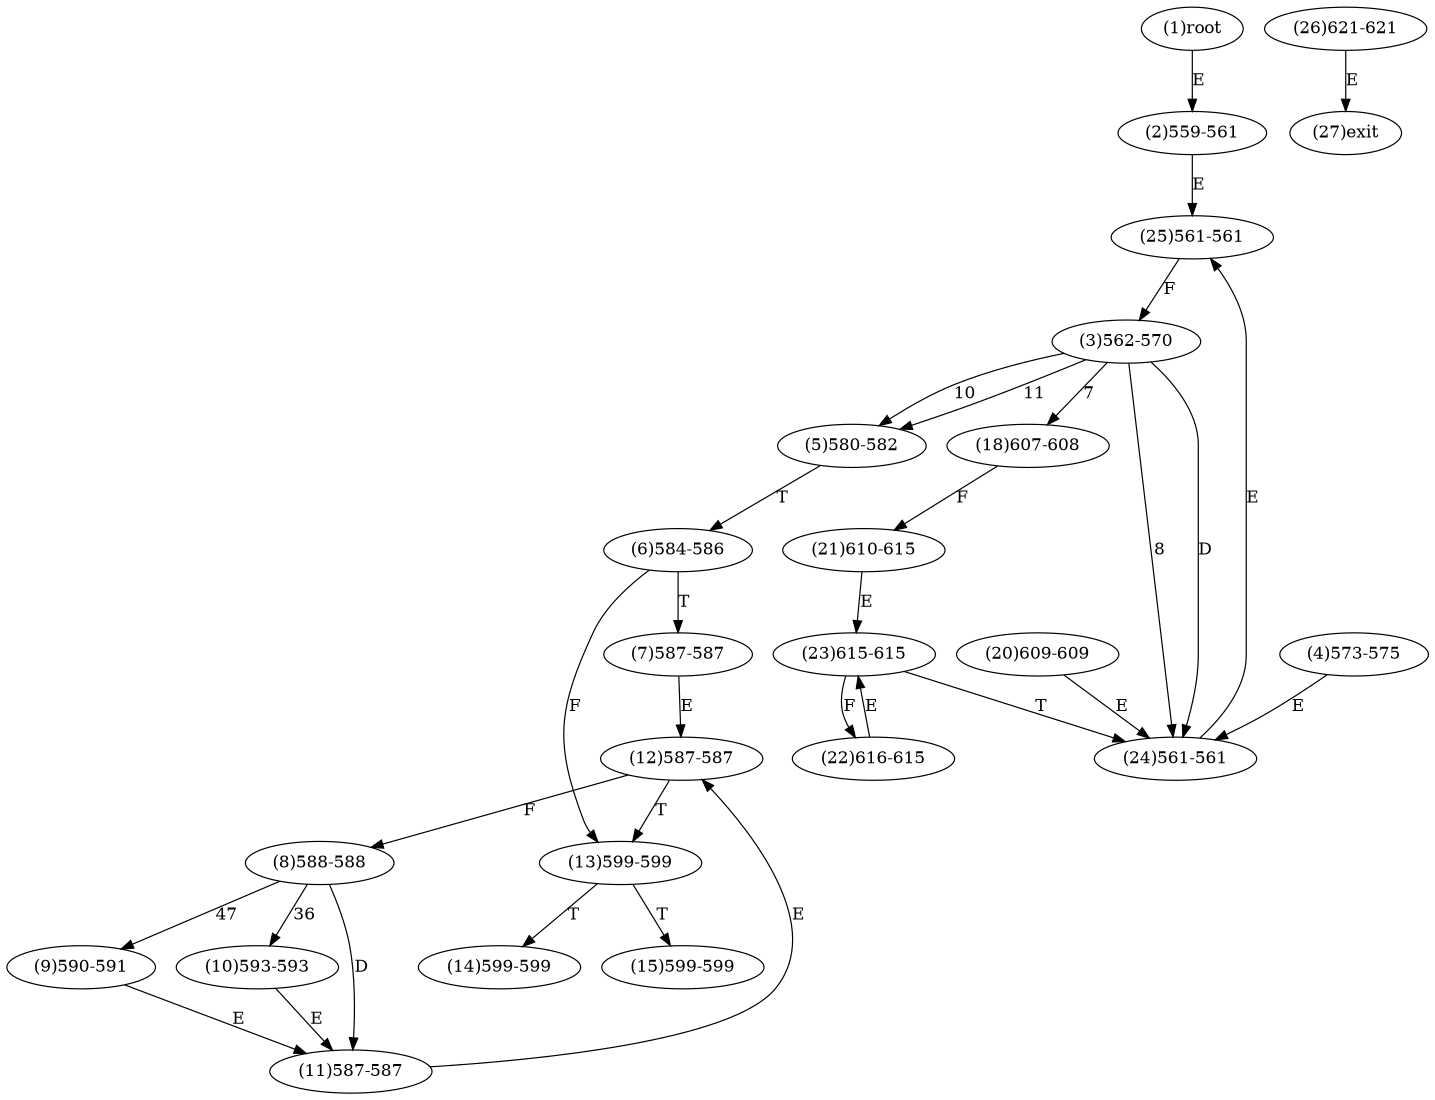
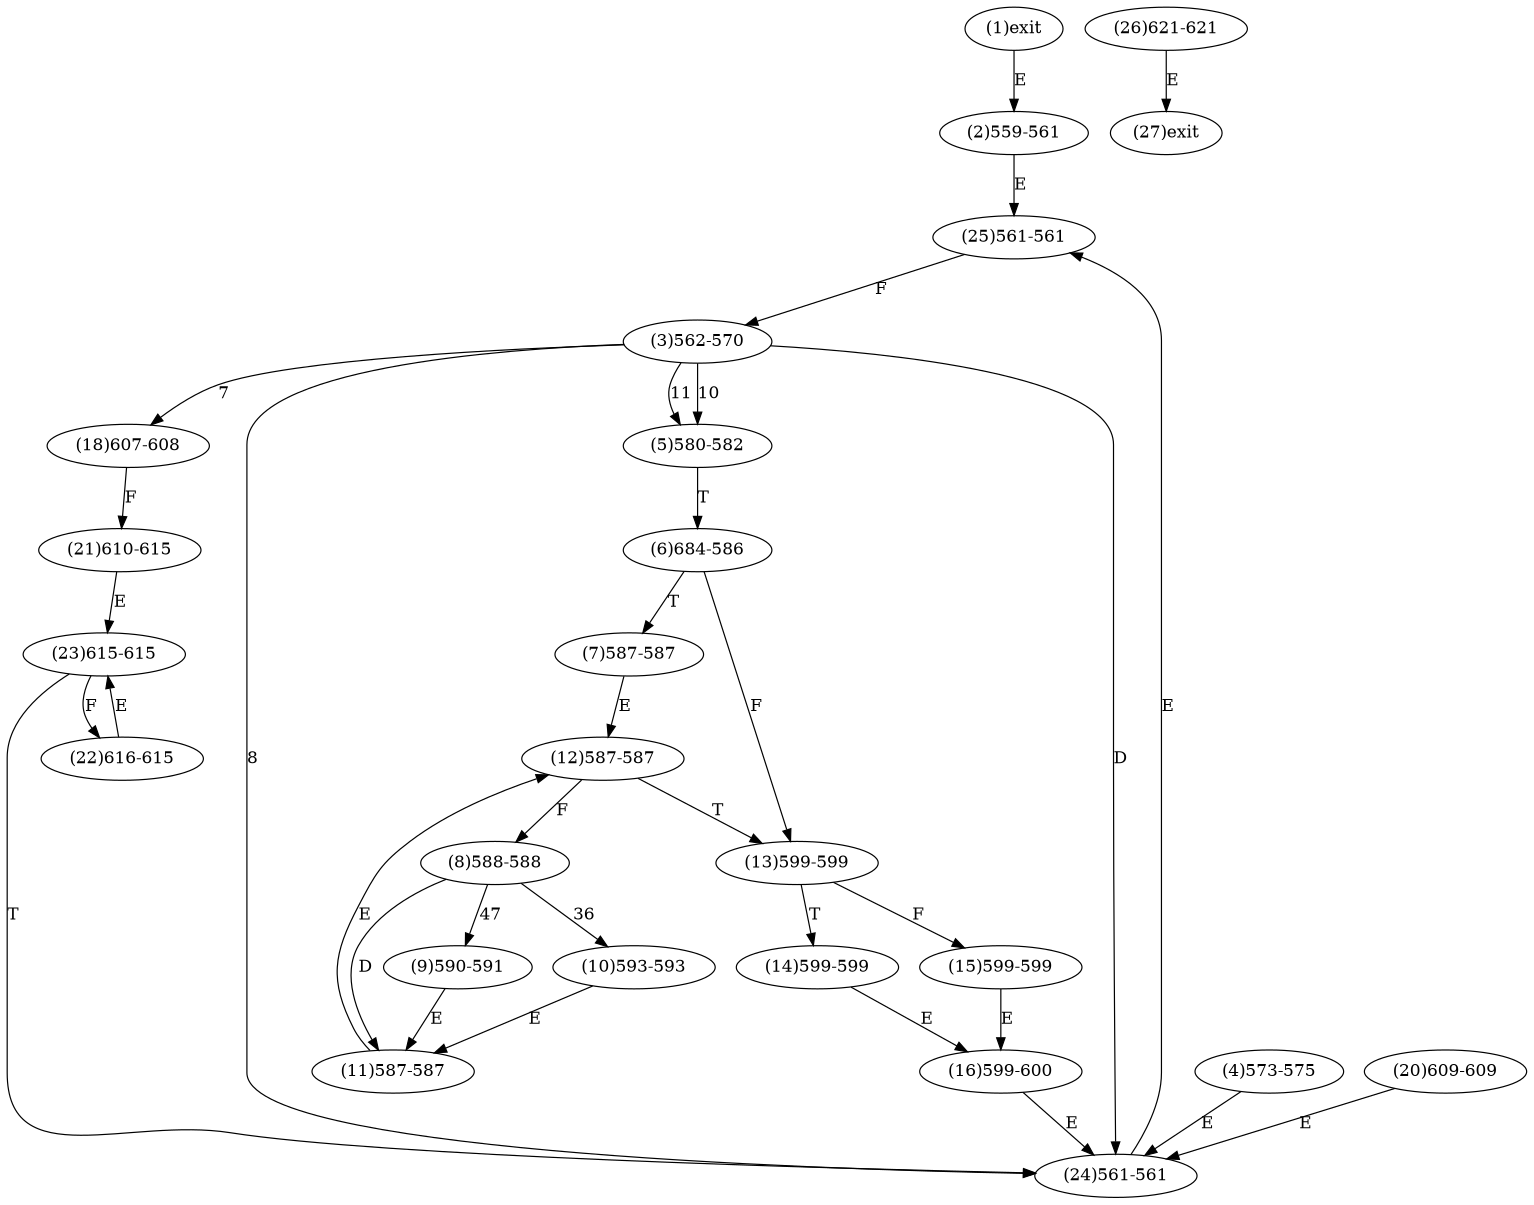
node "(1)root": label "(1)root" -> "(1)exit"
node "(6)584-586": label "(6)584-586" -> "(6)684-586"
edge "(13)599-599" -> "(15)599-599": label "T" -> "F"
node "(16)599-600": added
